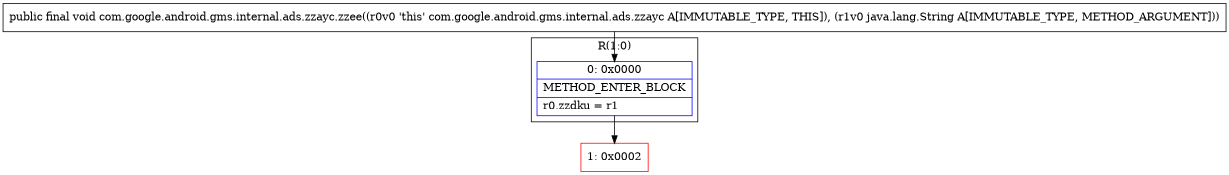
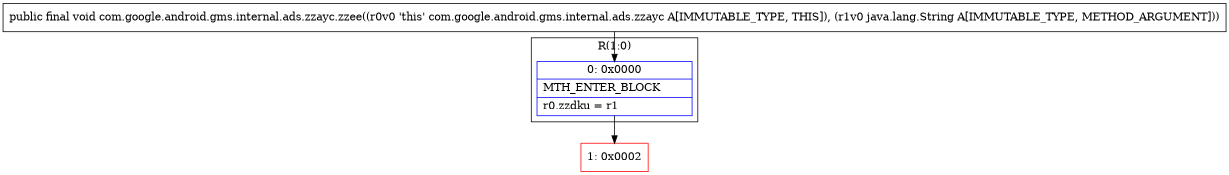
node "0: 0x0000": text "METHOD_ENTER_BLOCK" -> "MTH_ENTER_BLOCK"
